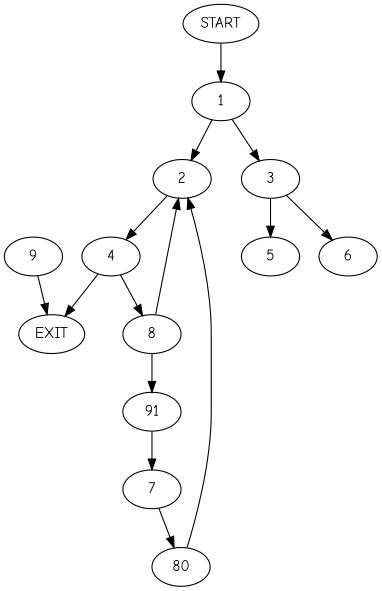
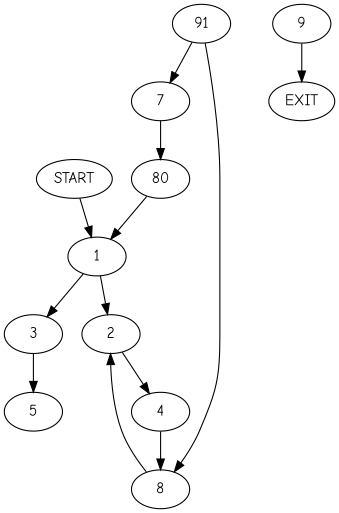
node "6": removed
edge "4" -> "EXIT": removed
edge "8" -> "91": reversed
edge "80" -> "2": now "80" -> "1"
